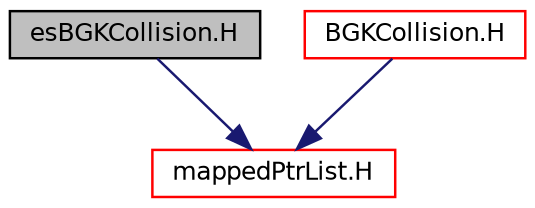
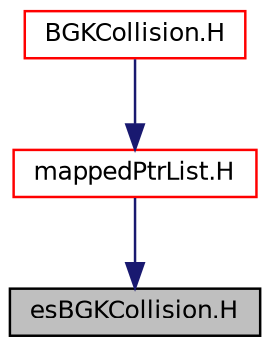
edge "esBGKCollision.H" -> "mappedPtrList.H": reversed
